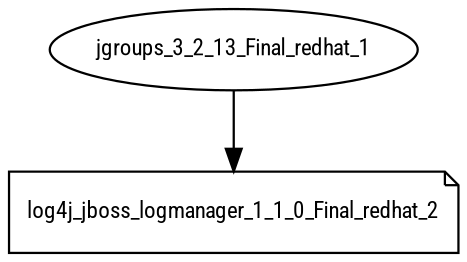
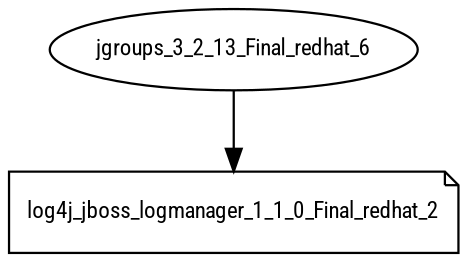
node "jgroups_3_2_13_Final_redhat_1": label "jgroups_3_2_13_Final_redhat_1" -> "jgroups_3_2_13_Final_redhat_6"
